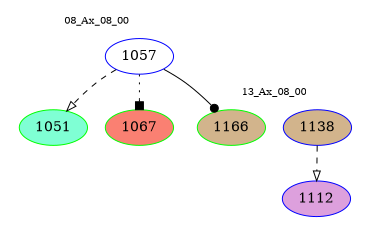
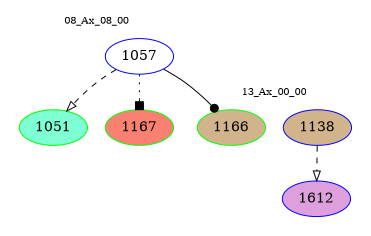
cluster "13_Ax_08_00": label "13_Ax_08_00" -> "13_Ax_00_00"
node "1067": label "1067" -> "1167"
node "1112": label "1112" -> "1612"
